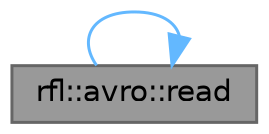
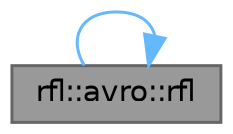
node "rfl::avro::read": label "rfl::avro::read" -> "rfl::avro::rfl"
